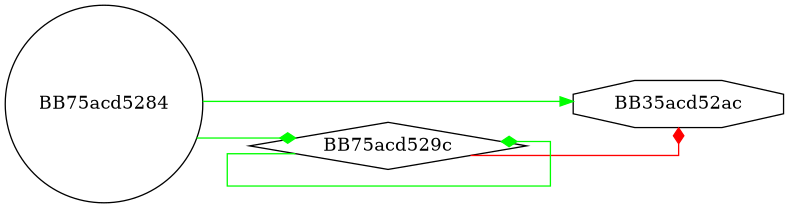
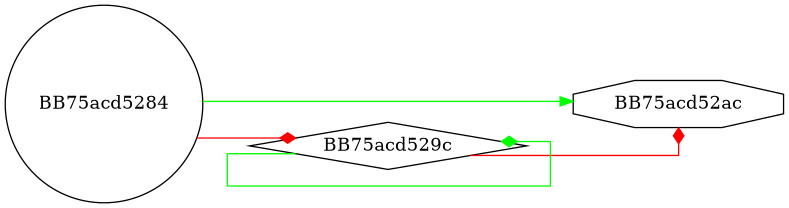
node "BB35acd52ac": label "BB35acd52ac" -> "BB75acd52ac"
edge "BB75acd5284" -> "BB75acd529c": color green -> red
